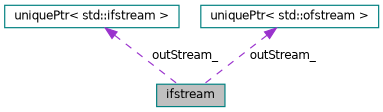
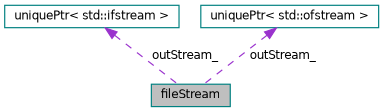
node "ifstream": label "ifstream" -> "fileStream"
